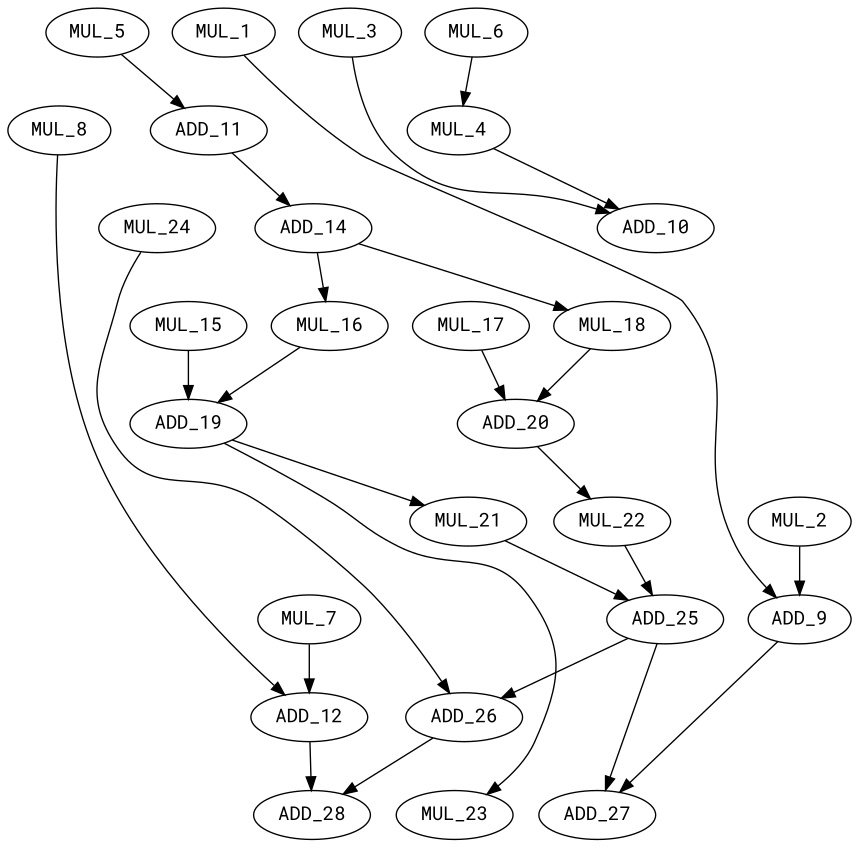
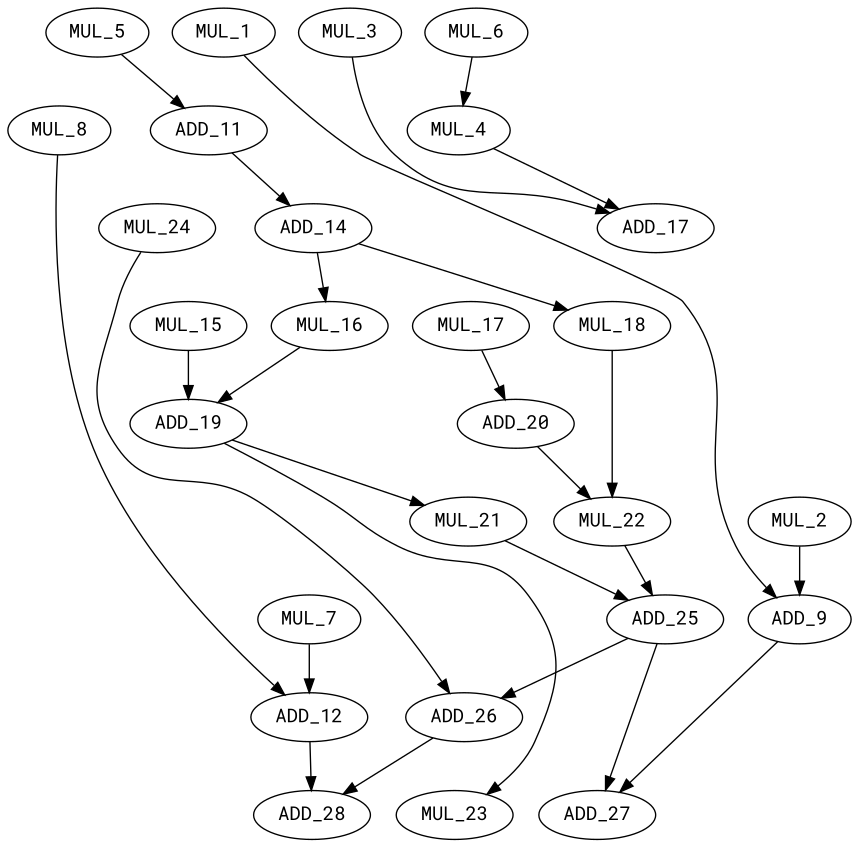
node "ADD_10": label "ADD_10" -> "ADD_17"
edge "MUL_18" -> "ADD_20": now "MUL_18" -> "MUL_22"
